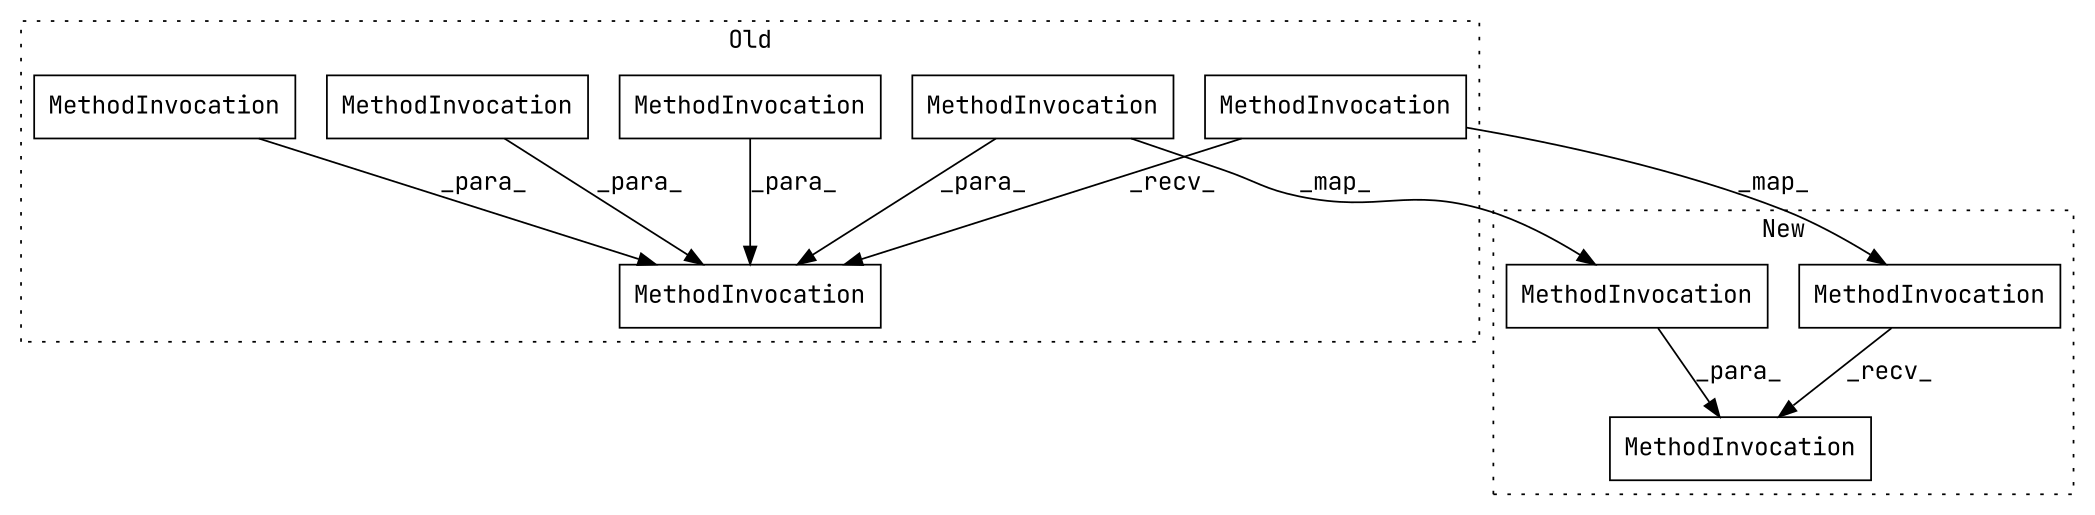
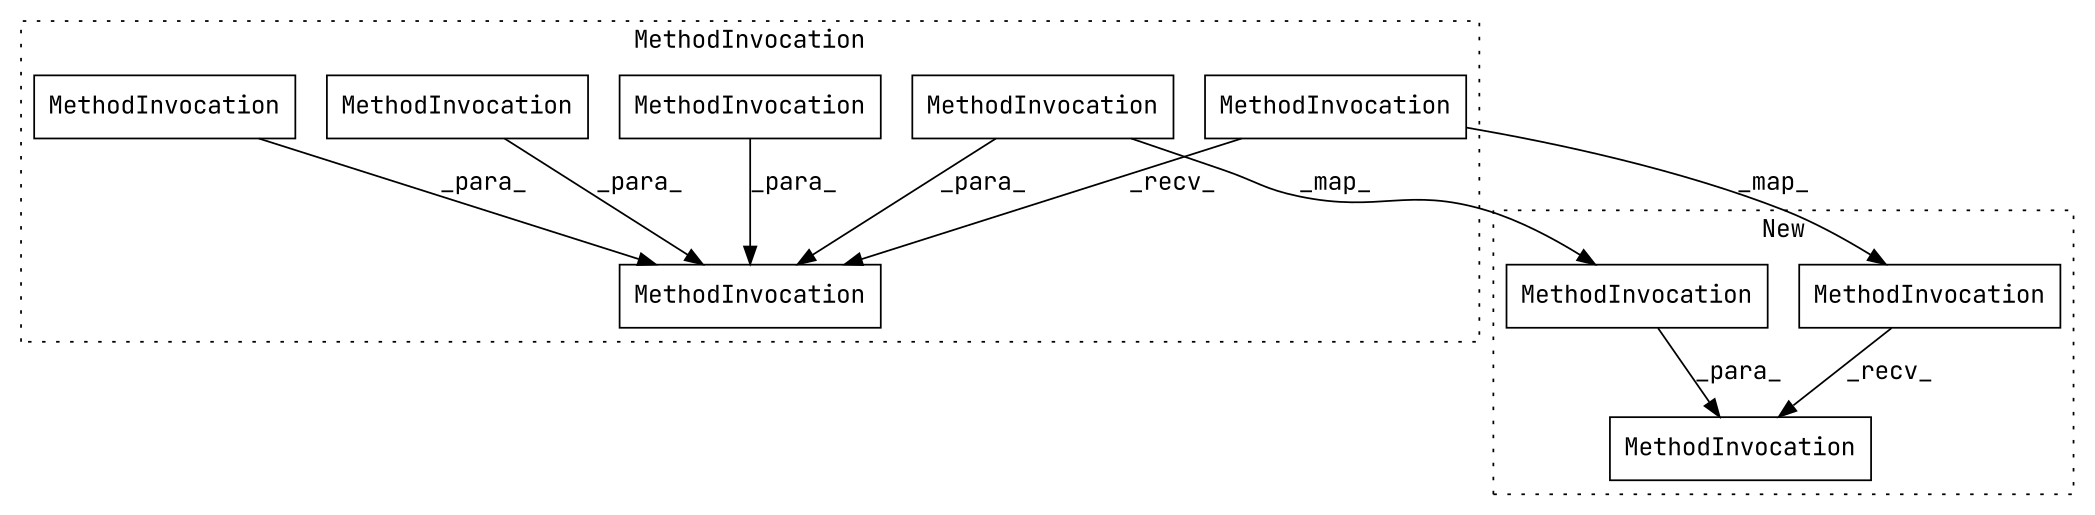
cluster "Old": label "Old" -> "MethodInvocation"
